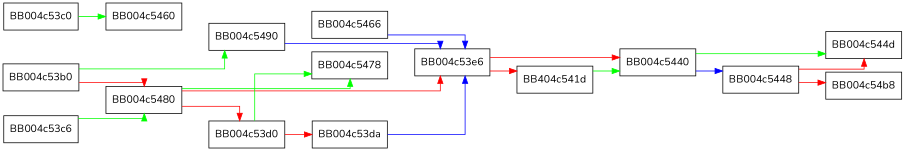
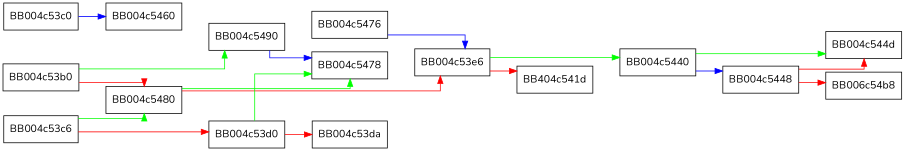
edge "BB004c53c0" -> "BB004c5460": color green -> blue
node "BB004c5466": label "BB004c5466" -> "BB004c5476"
edge "BB004c5490" -> "BB004c53e6": now "BB004c5490" -> "BB004c5478"
edge "BB004c53e6" -> "BB004c5440": color red -> green
edge "BB404c541d" -> "BB004c5440": removed
node "BB004c54b8": label "BB004c54b8" -> "BB006c54b8"
edge "BB004c5480" -> "BB004c53d0": now "BB004c53c6" -> "BB004c53d0"
edge "BB004c53da" -> "BB004c53e6": removed
